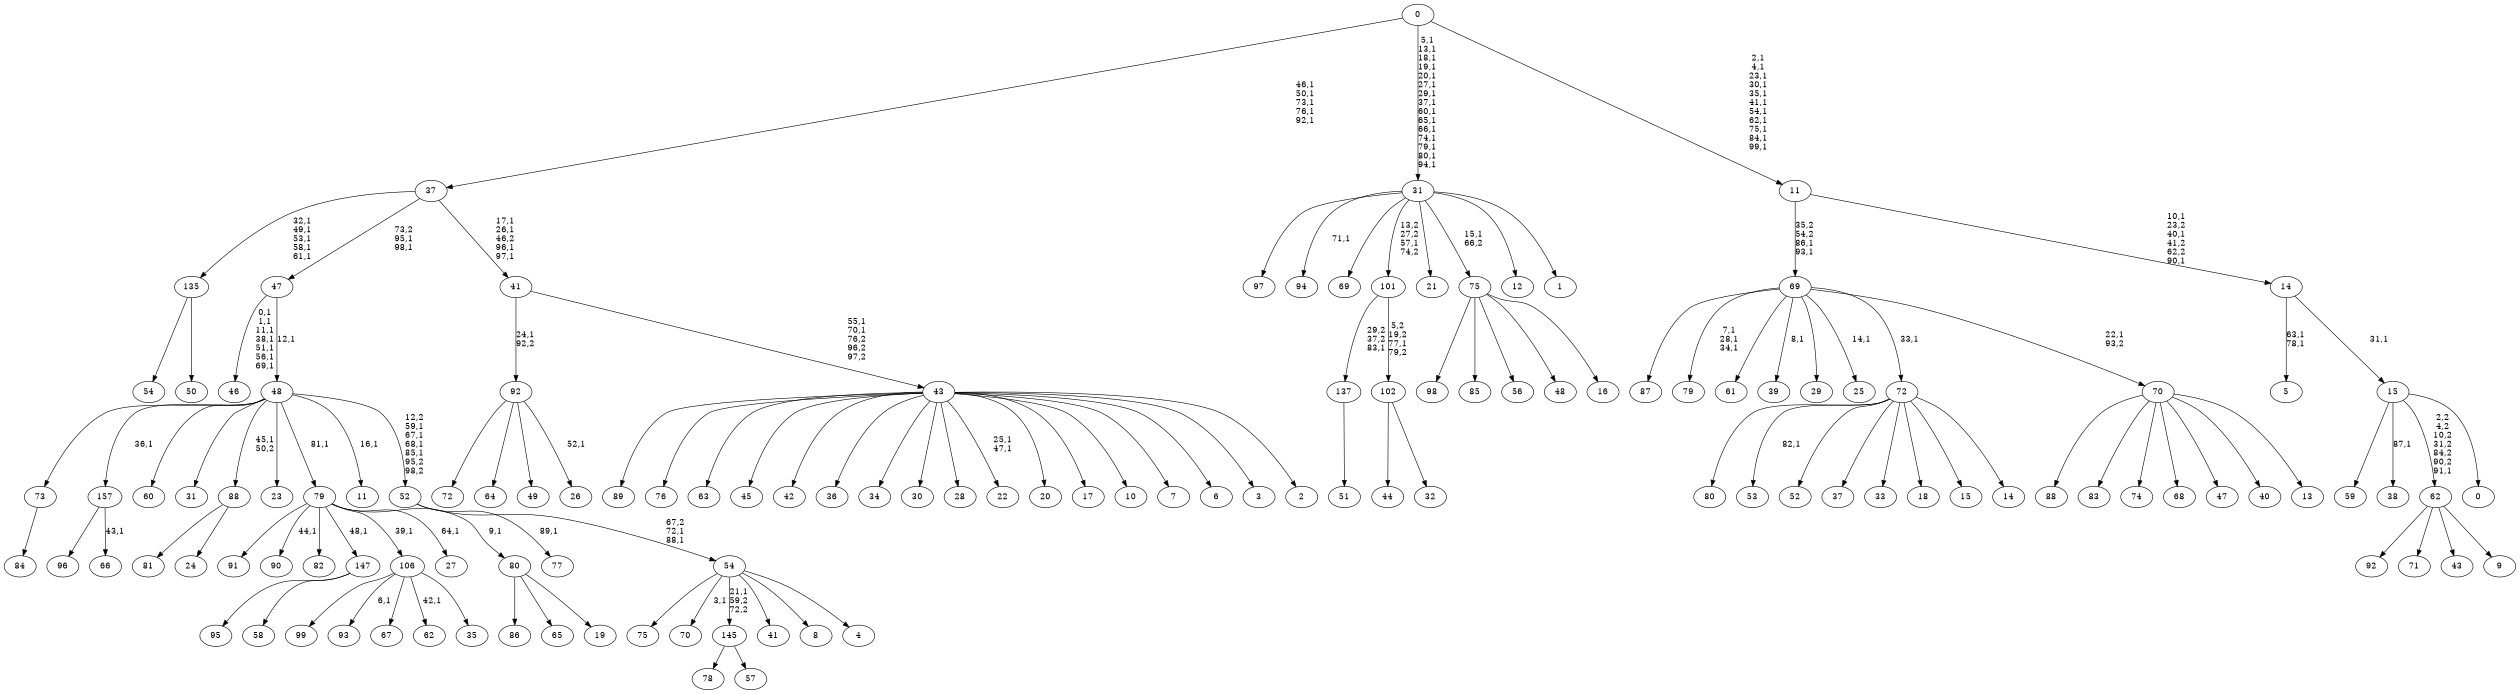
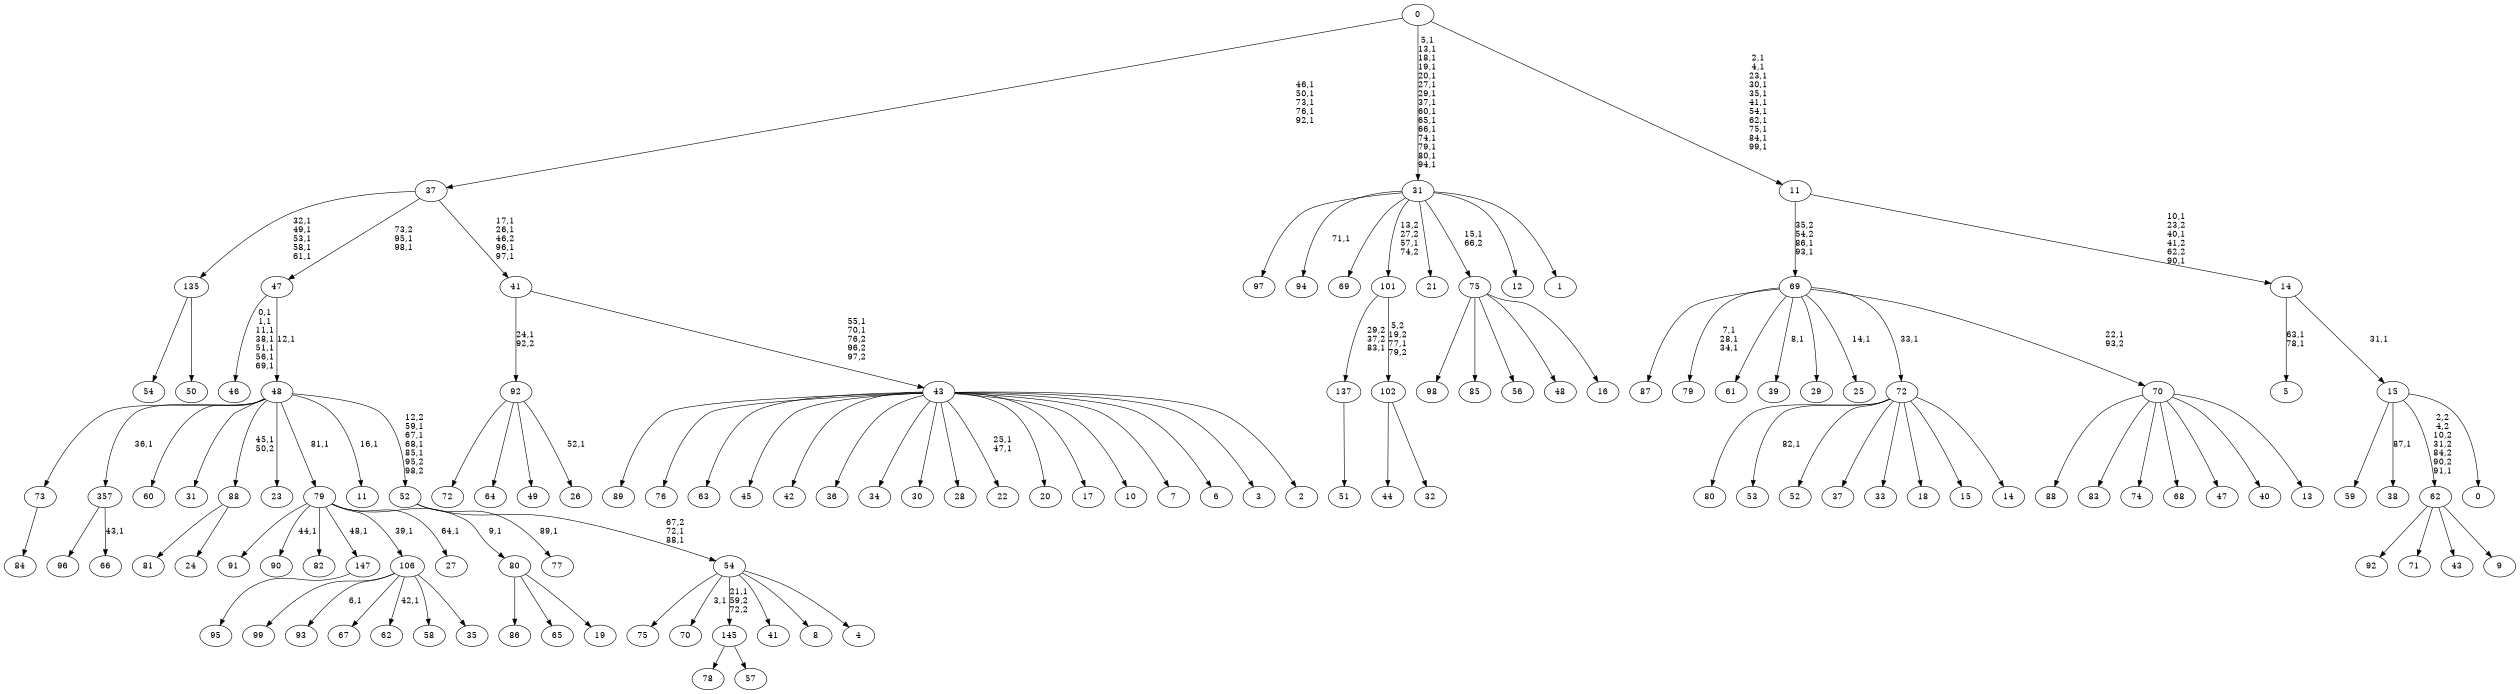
node "157": label "157" -> "357"
edge "147" -> "58": now "106" -> "58"
